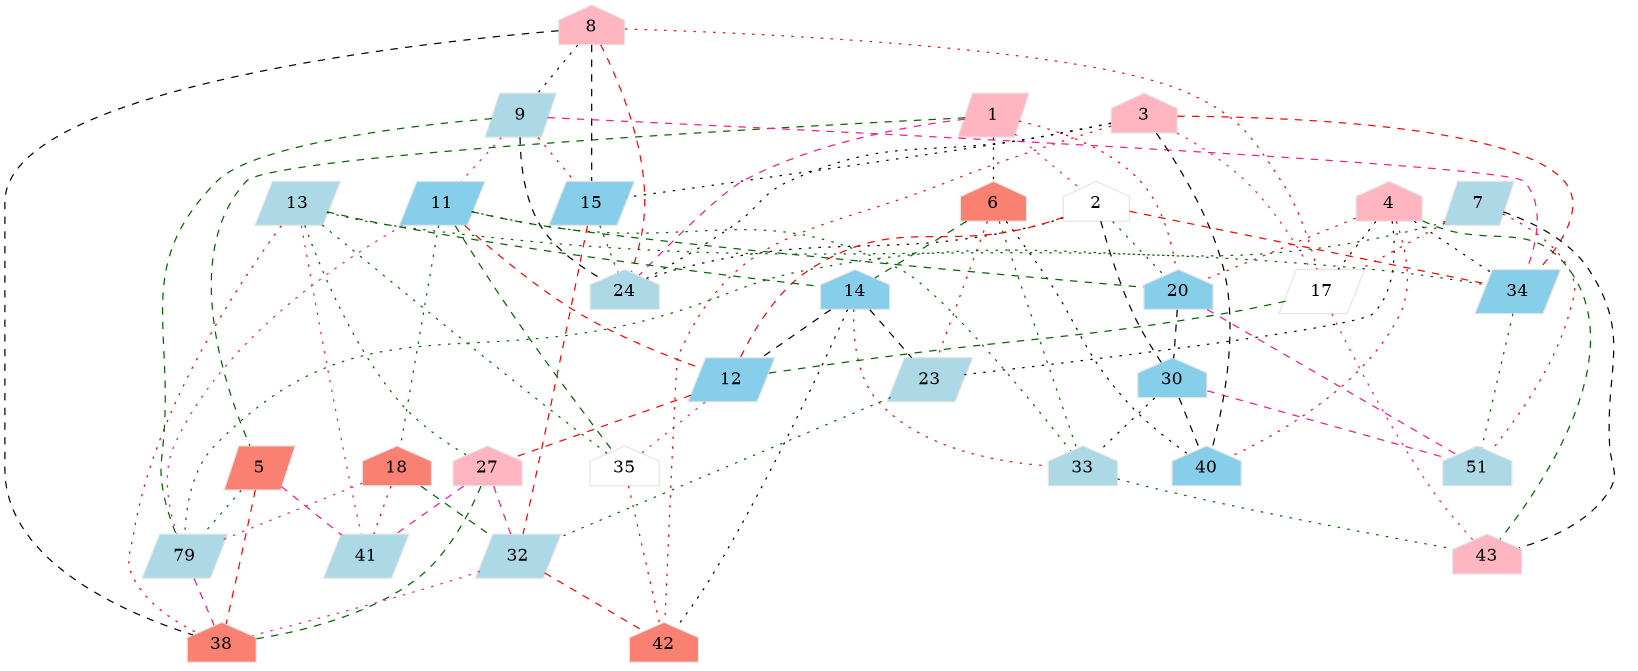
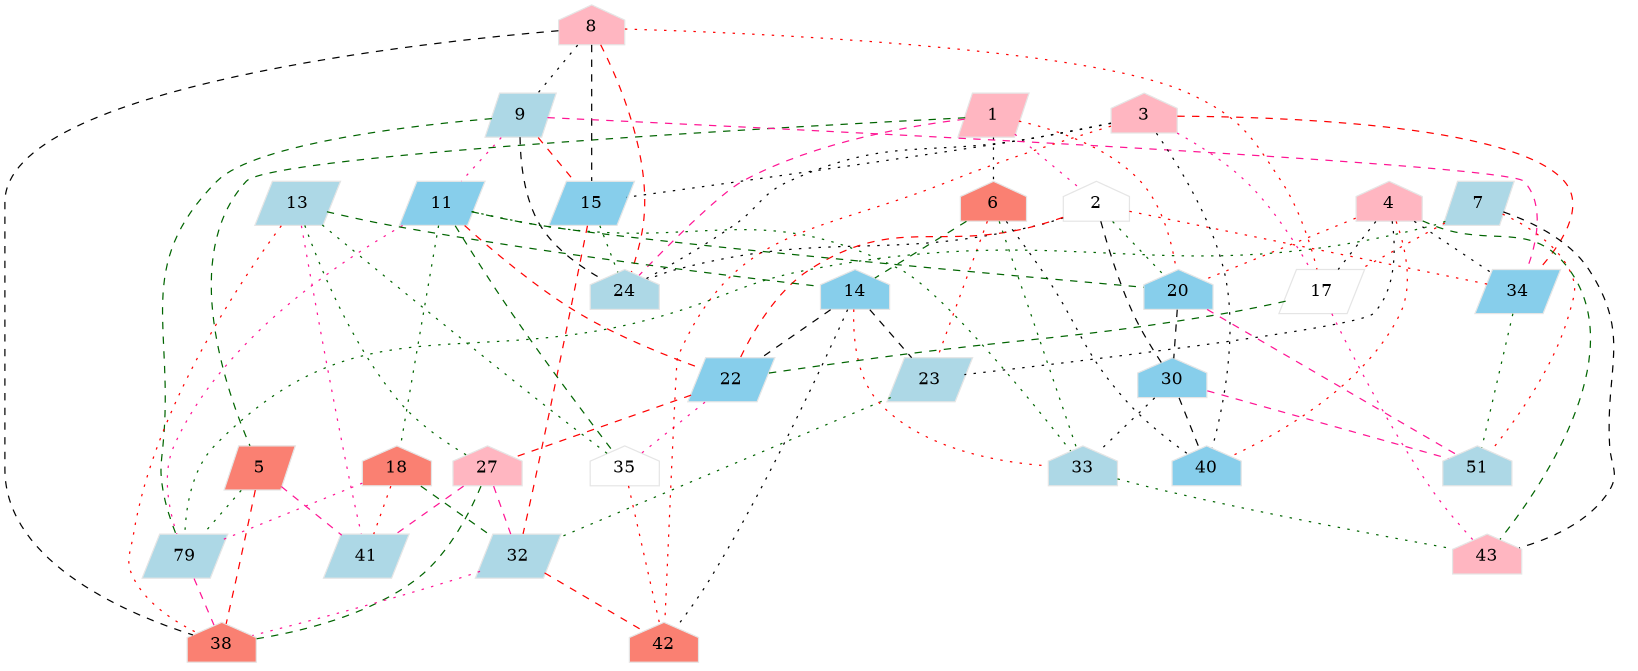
edge "9" -- "15": style dotted -> dashed
edge "13" -- "34": removed
edge "2" -- "34": style dashed -> dotted
edge "3" -- "40": style dashed -> dotted
node "12": label "12" -> "22"
